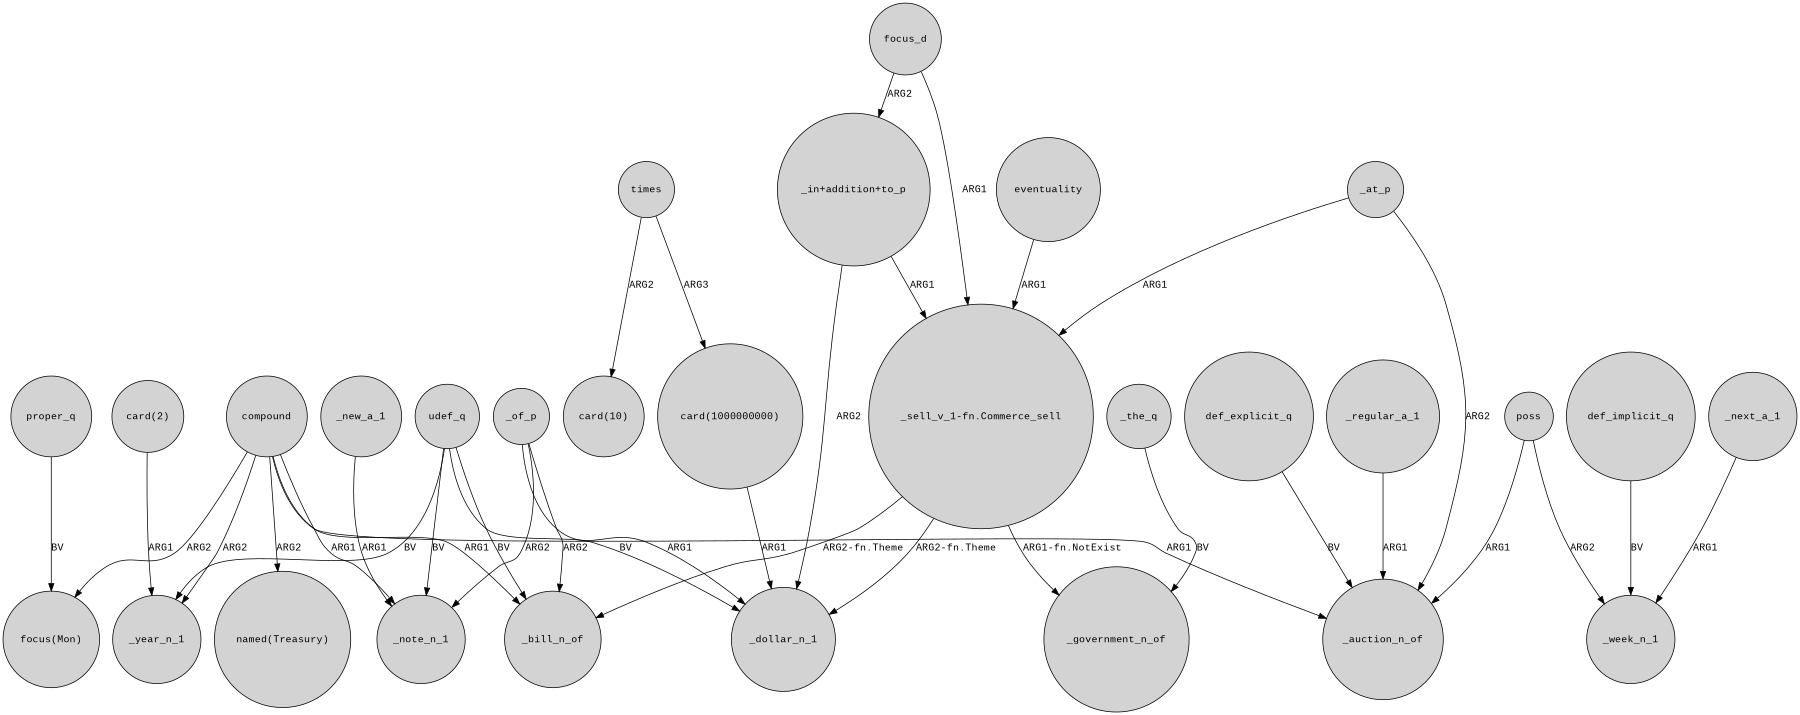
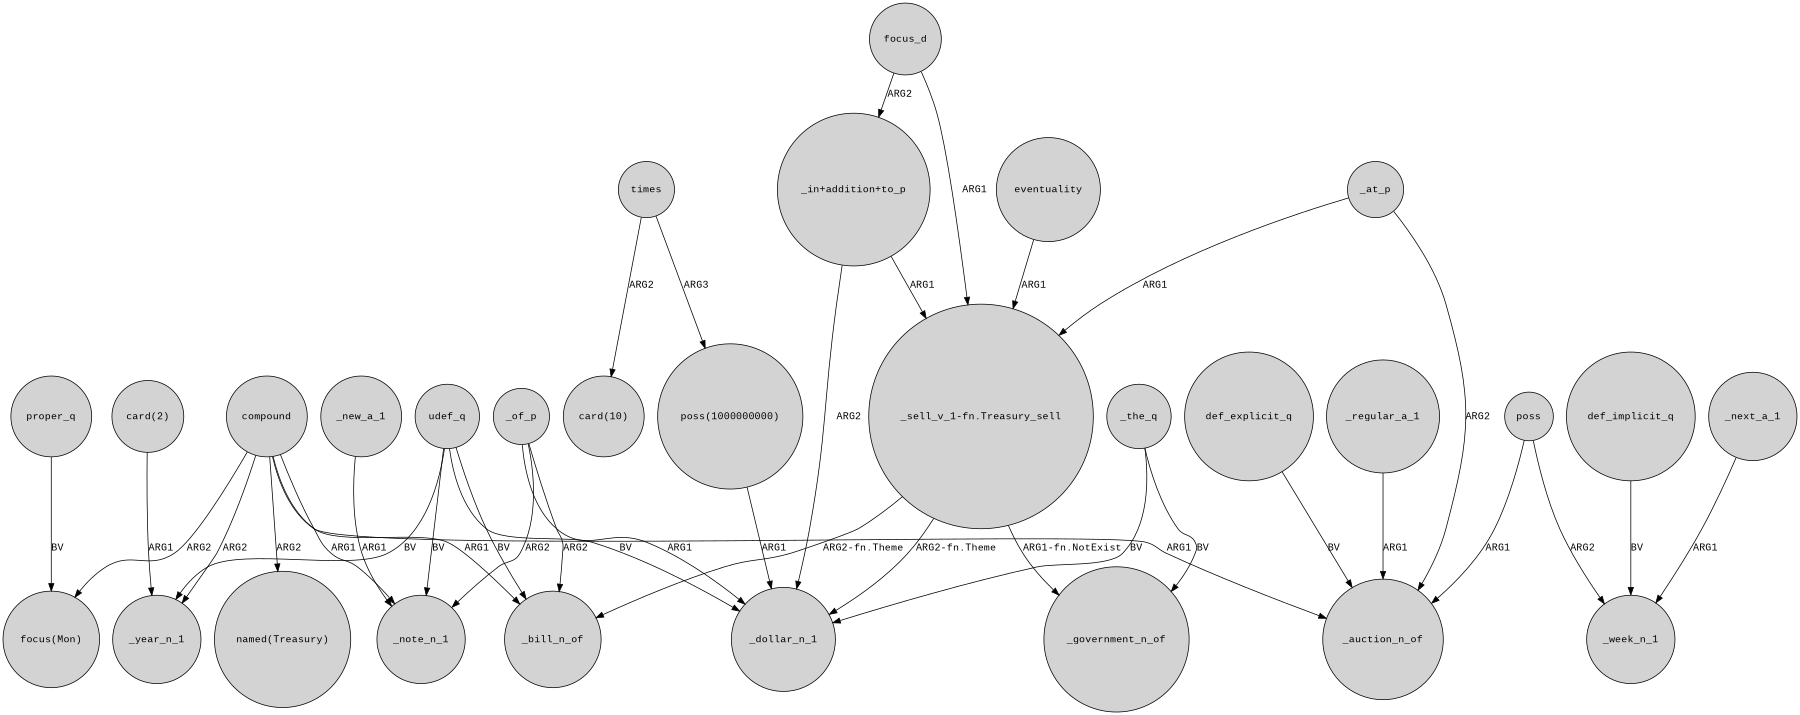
node "card(1000000000)": label "card(1000000000)" -> "poss(1000000000)"
node "_sell_v_1-fn.Commerce_sell": label "_sell_v_1-fn.Commerce_sell" -> "_sell_v_1-fn.Treasury_sell"
edge "_the_q" -> "_dollar_n_1": added, label "BV"
